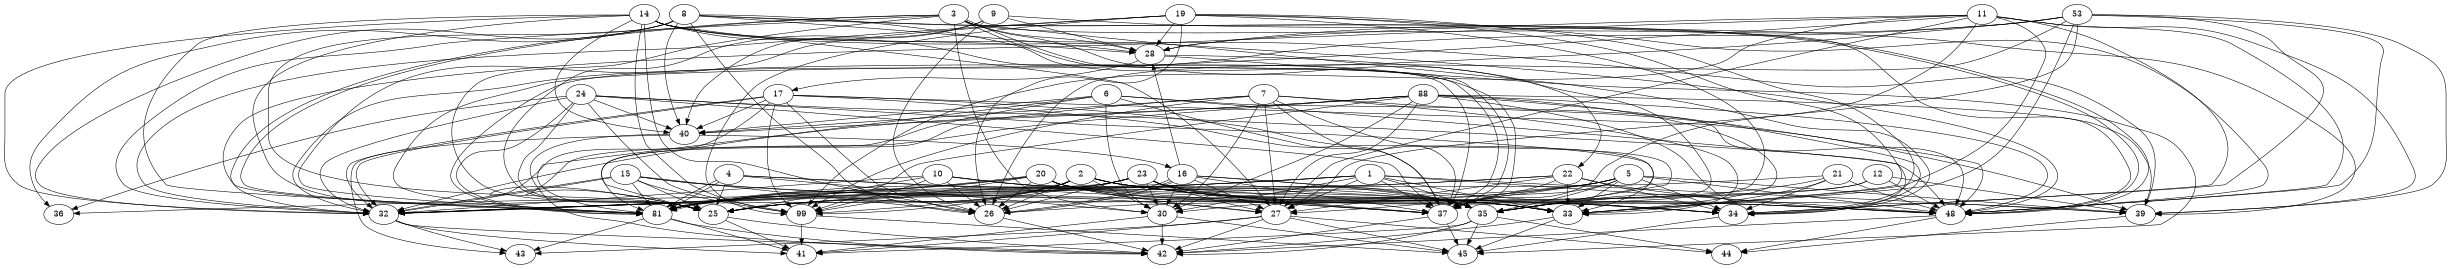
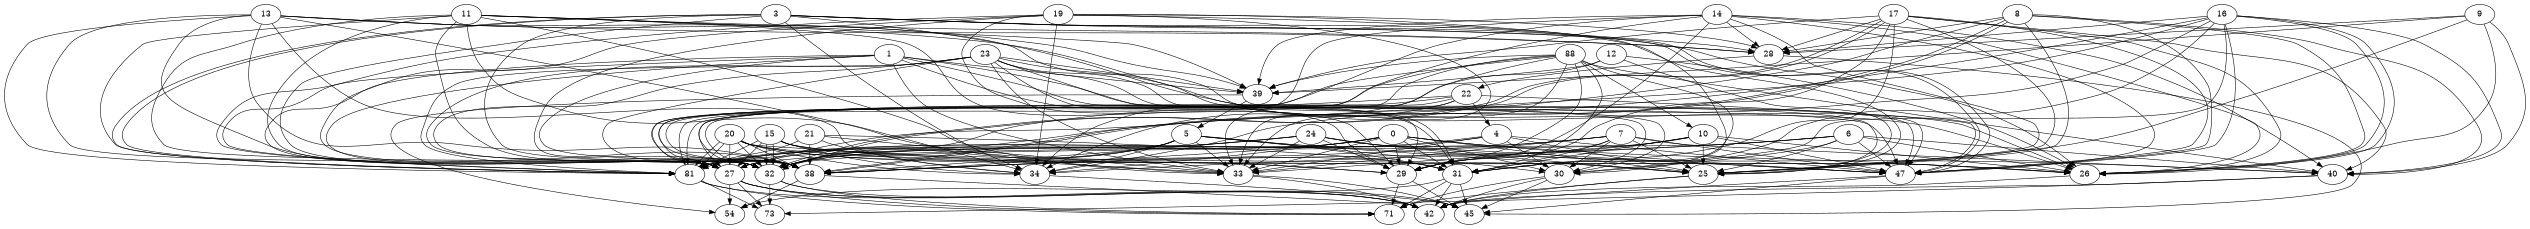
node "53": label "53" -> "13"
edge "28" -> "17": reversed
edge "14" -> "81": removed
edge "88" -> "32": now "88" -> "10"
edge "40" -> "16": reversed
edge "6" -> "26": added
edge "3" -> "30": removed
node "2": label "2" -> "0"
edge "22" -> "25": now "22" -> "4"
edge "5" -> "39": reversed
node "36": removed
node "99": label "99" -> "29"
node "37": label "37" -> "47"
node "35": label "35" -> "31"
node "48": label "48" -> "38"
node "43": label "43" -> "73"
node "41": label "41" -> "71"
node "44": label "44" -> "54"
